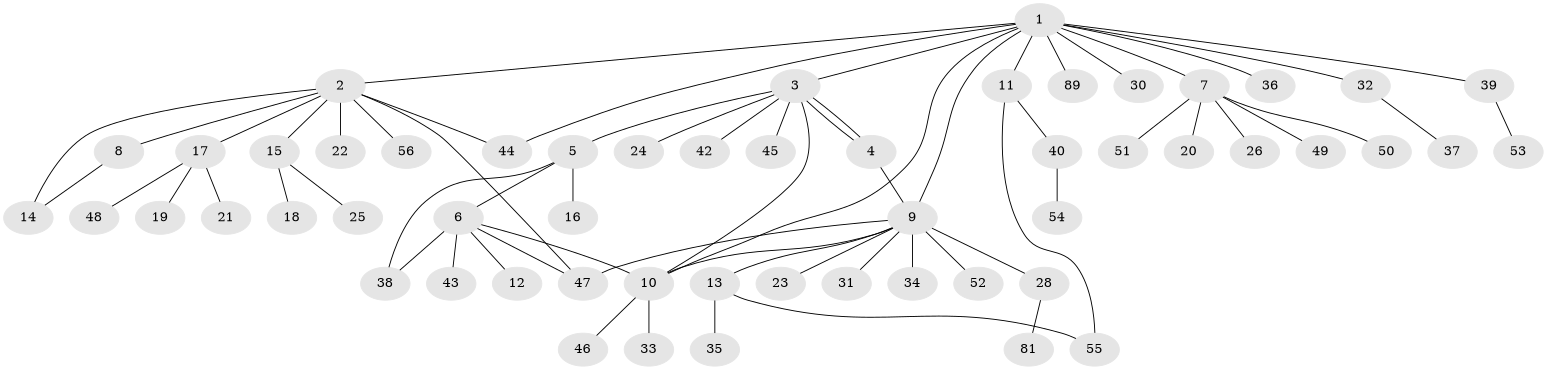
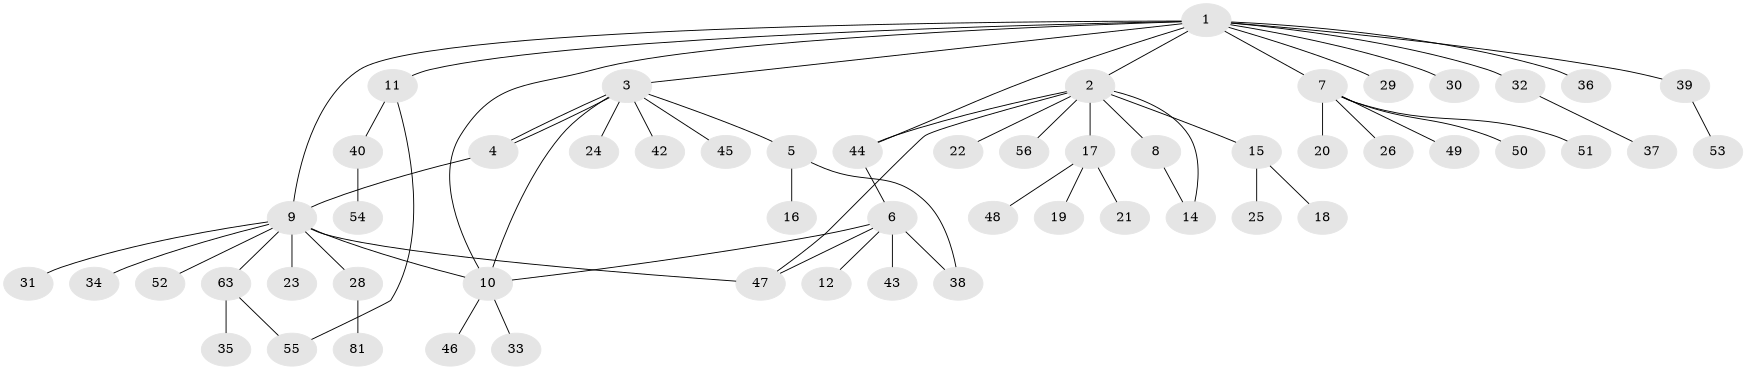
node "89": label "89" -> "29"
edge "5" -- "6": now "44" -- "6"
node "13": label "13" -> "63"
